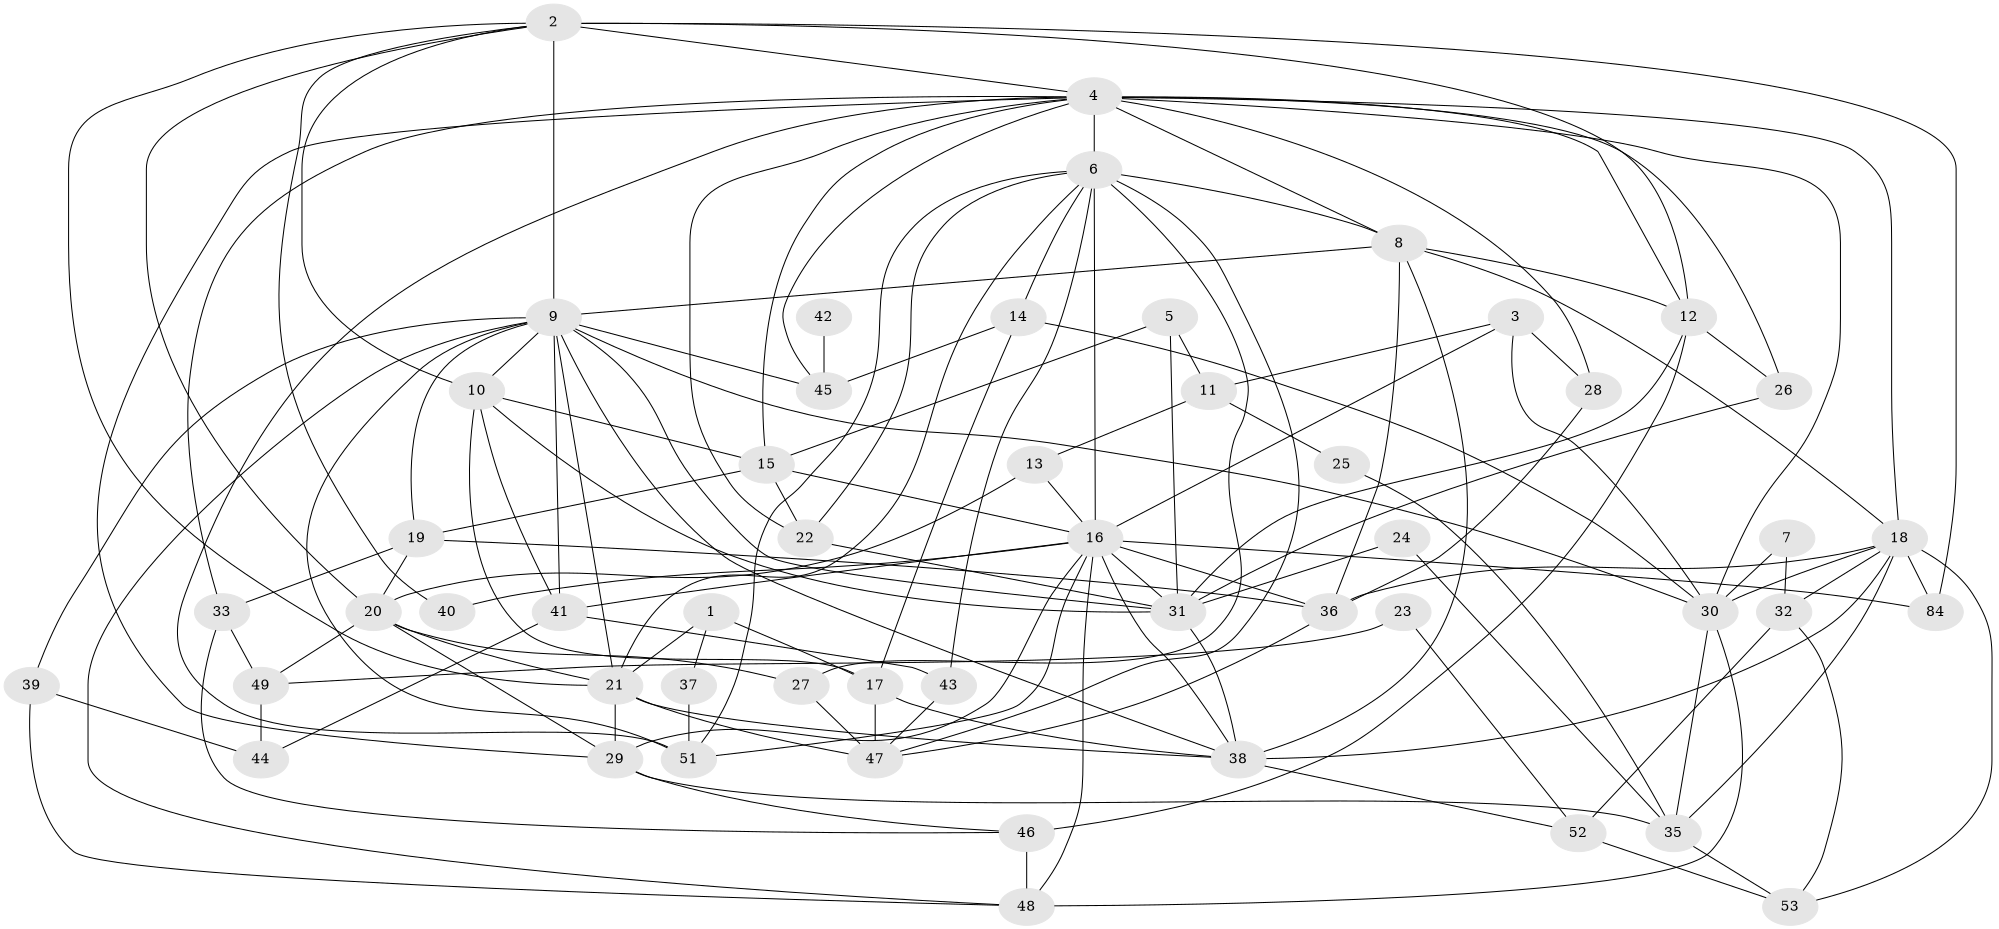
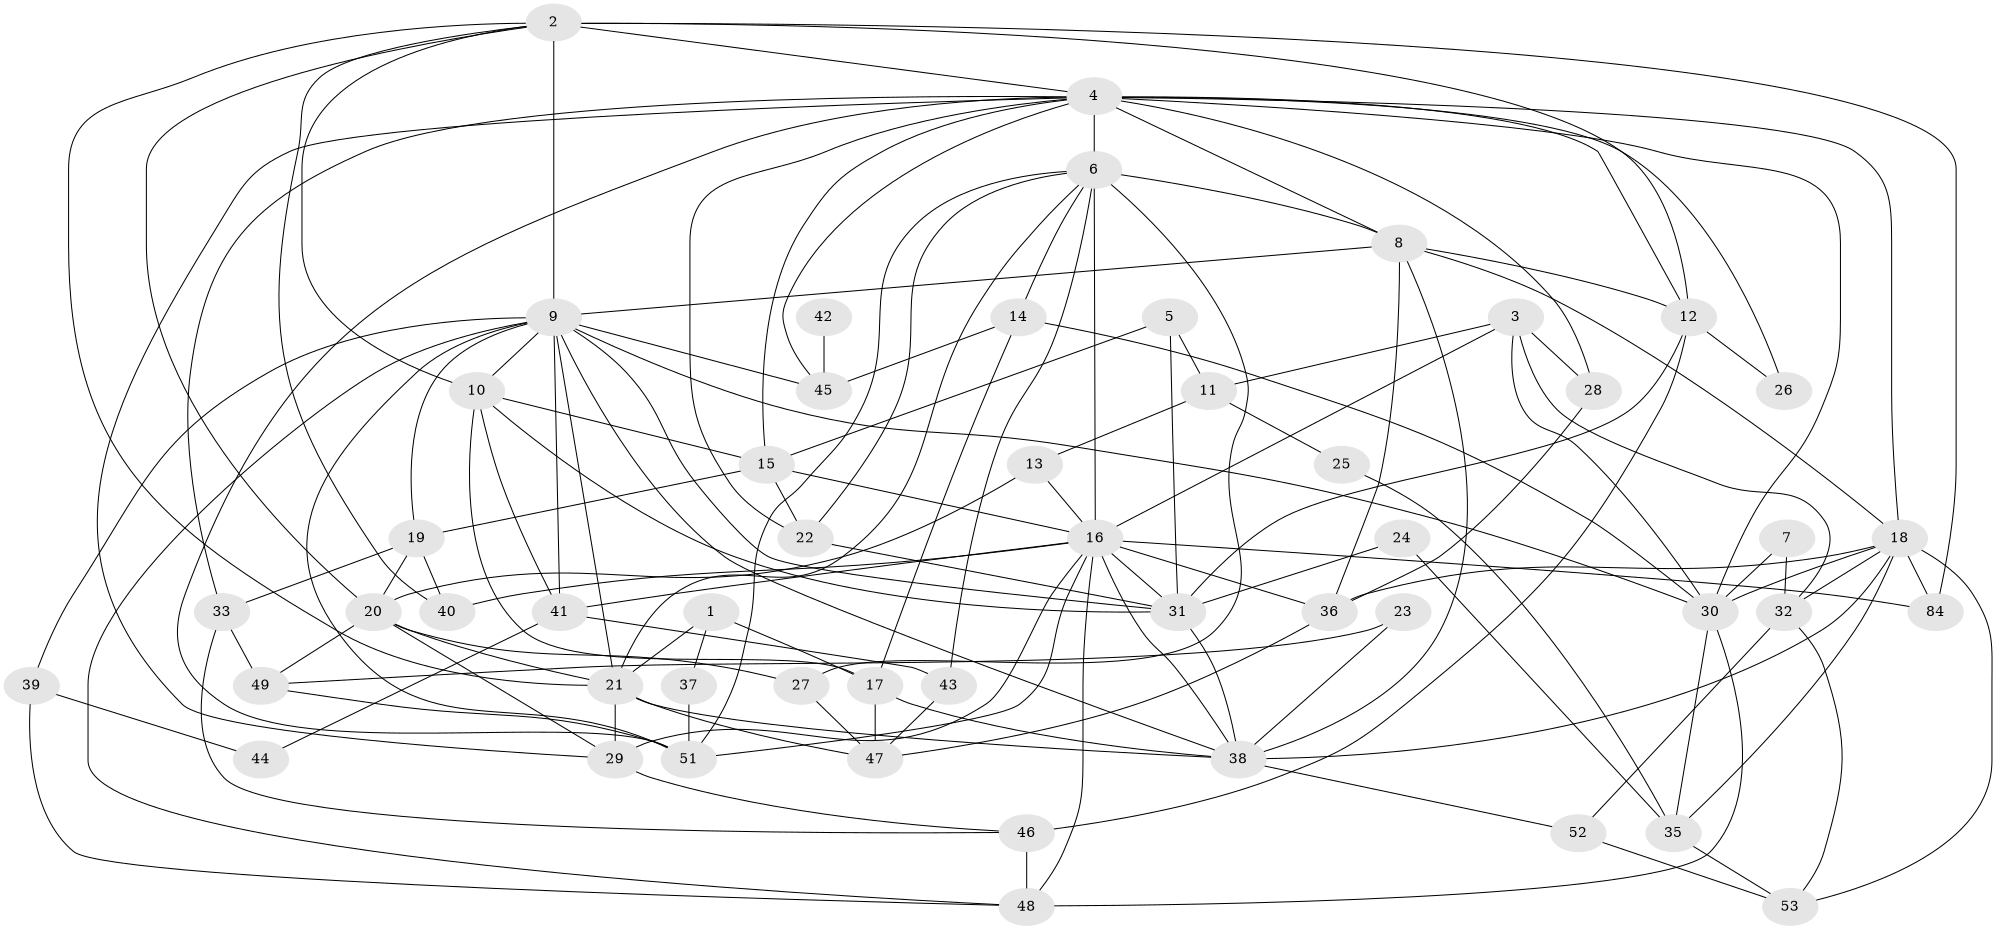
edge "3" -- "32": added
edge "26" -- "31": removed
edge "6" -- "47": removed
edge "19" -- "36": now "19" -- "40"
edge "49" -- "44": now "49" -- "51"
edge "23" -- "52": now "23" -- "38"
edge "29" -- "35": removed
